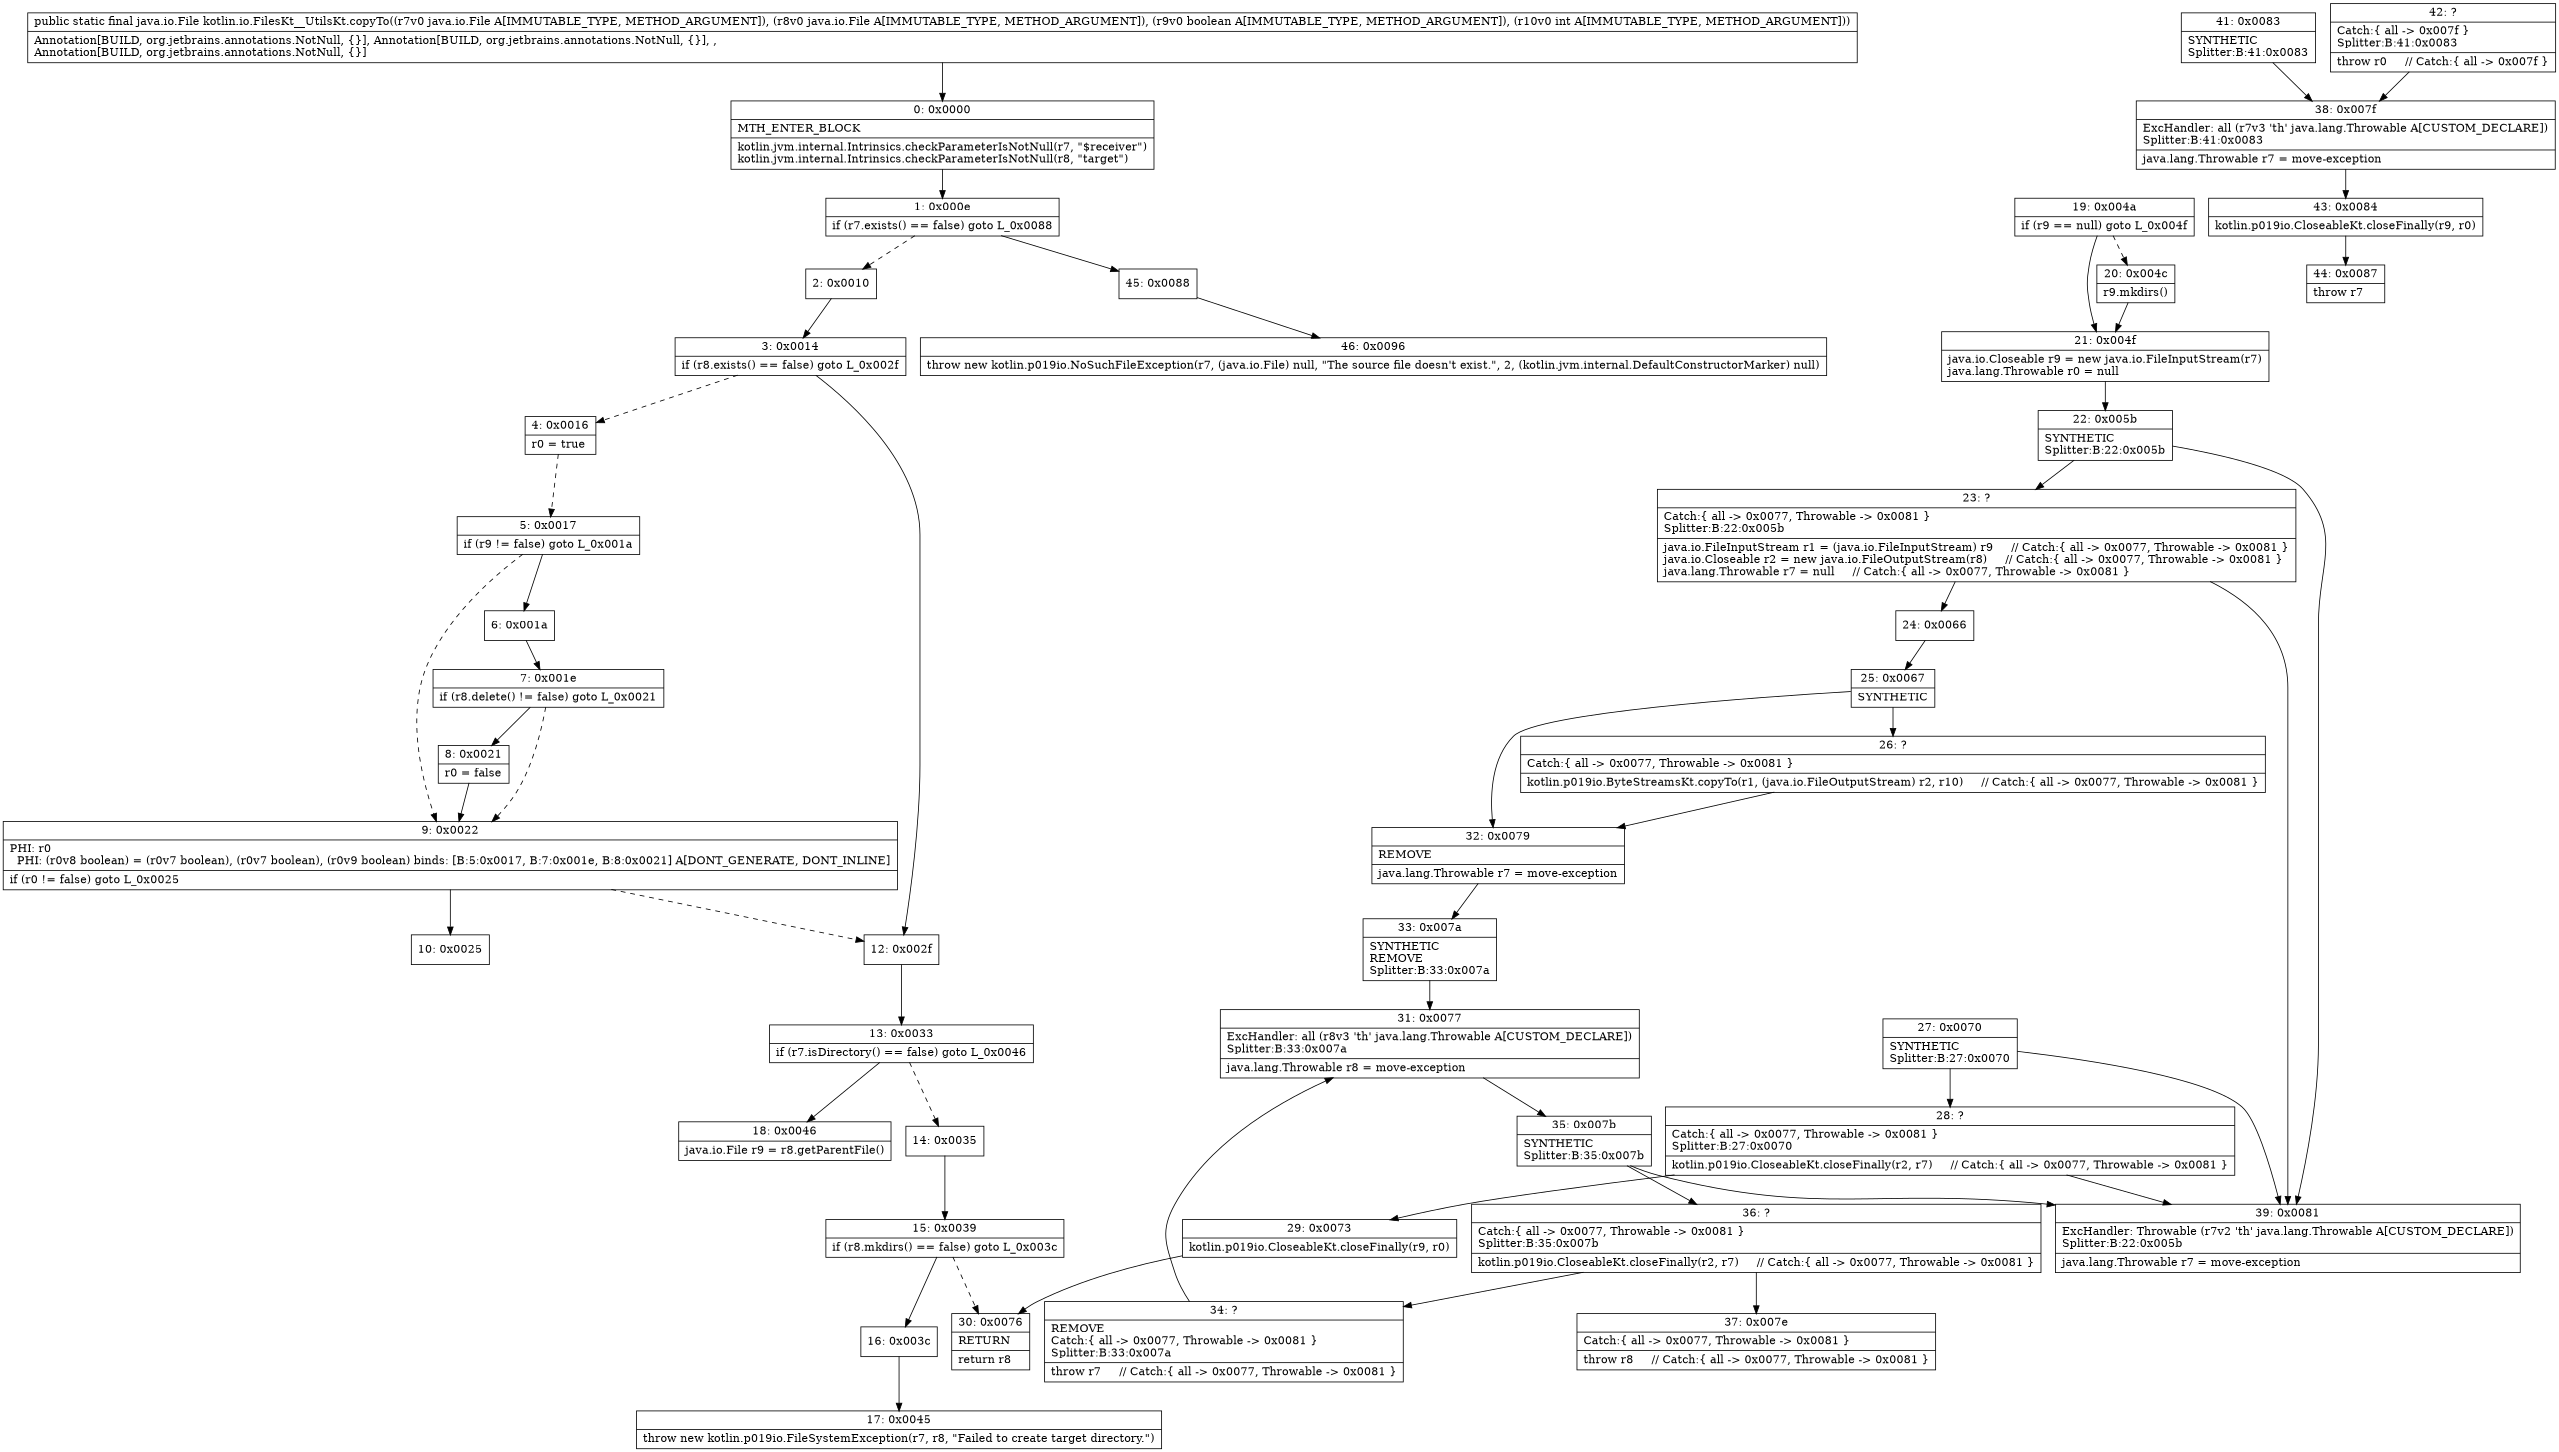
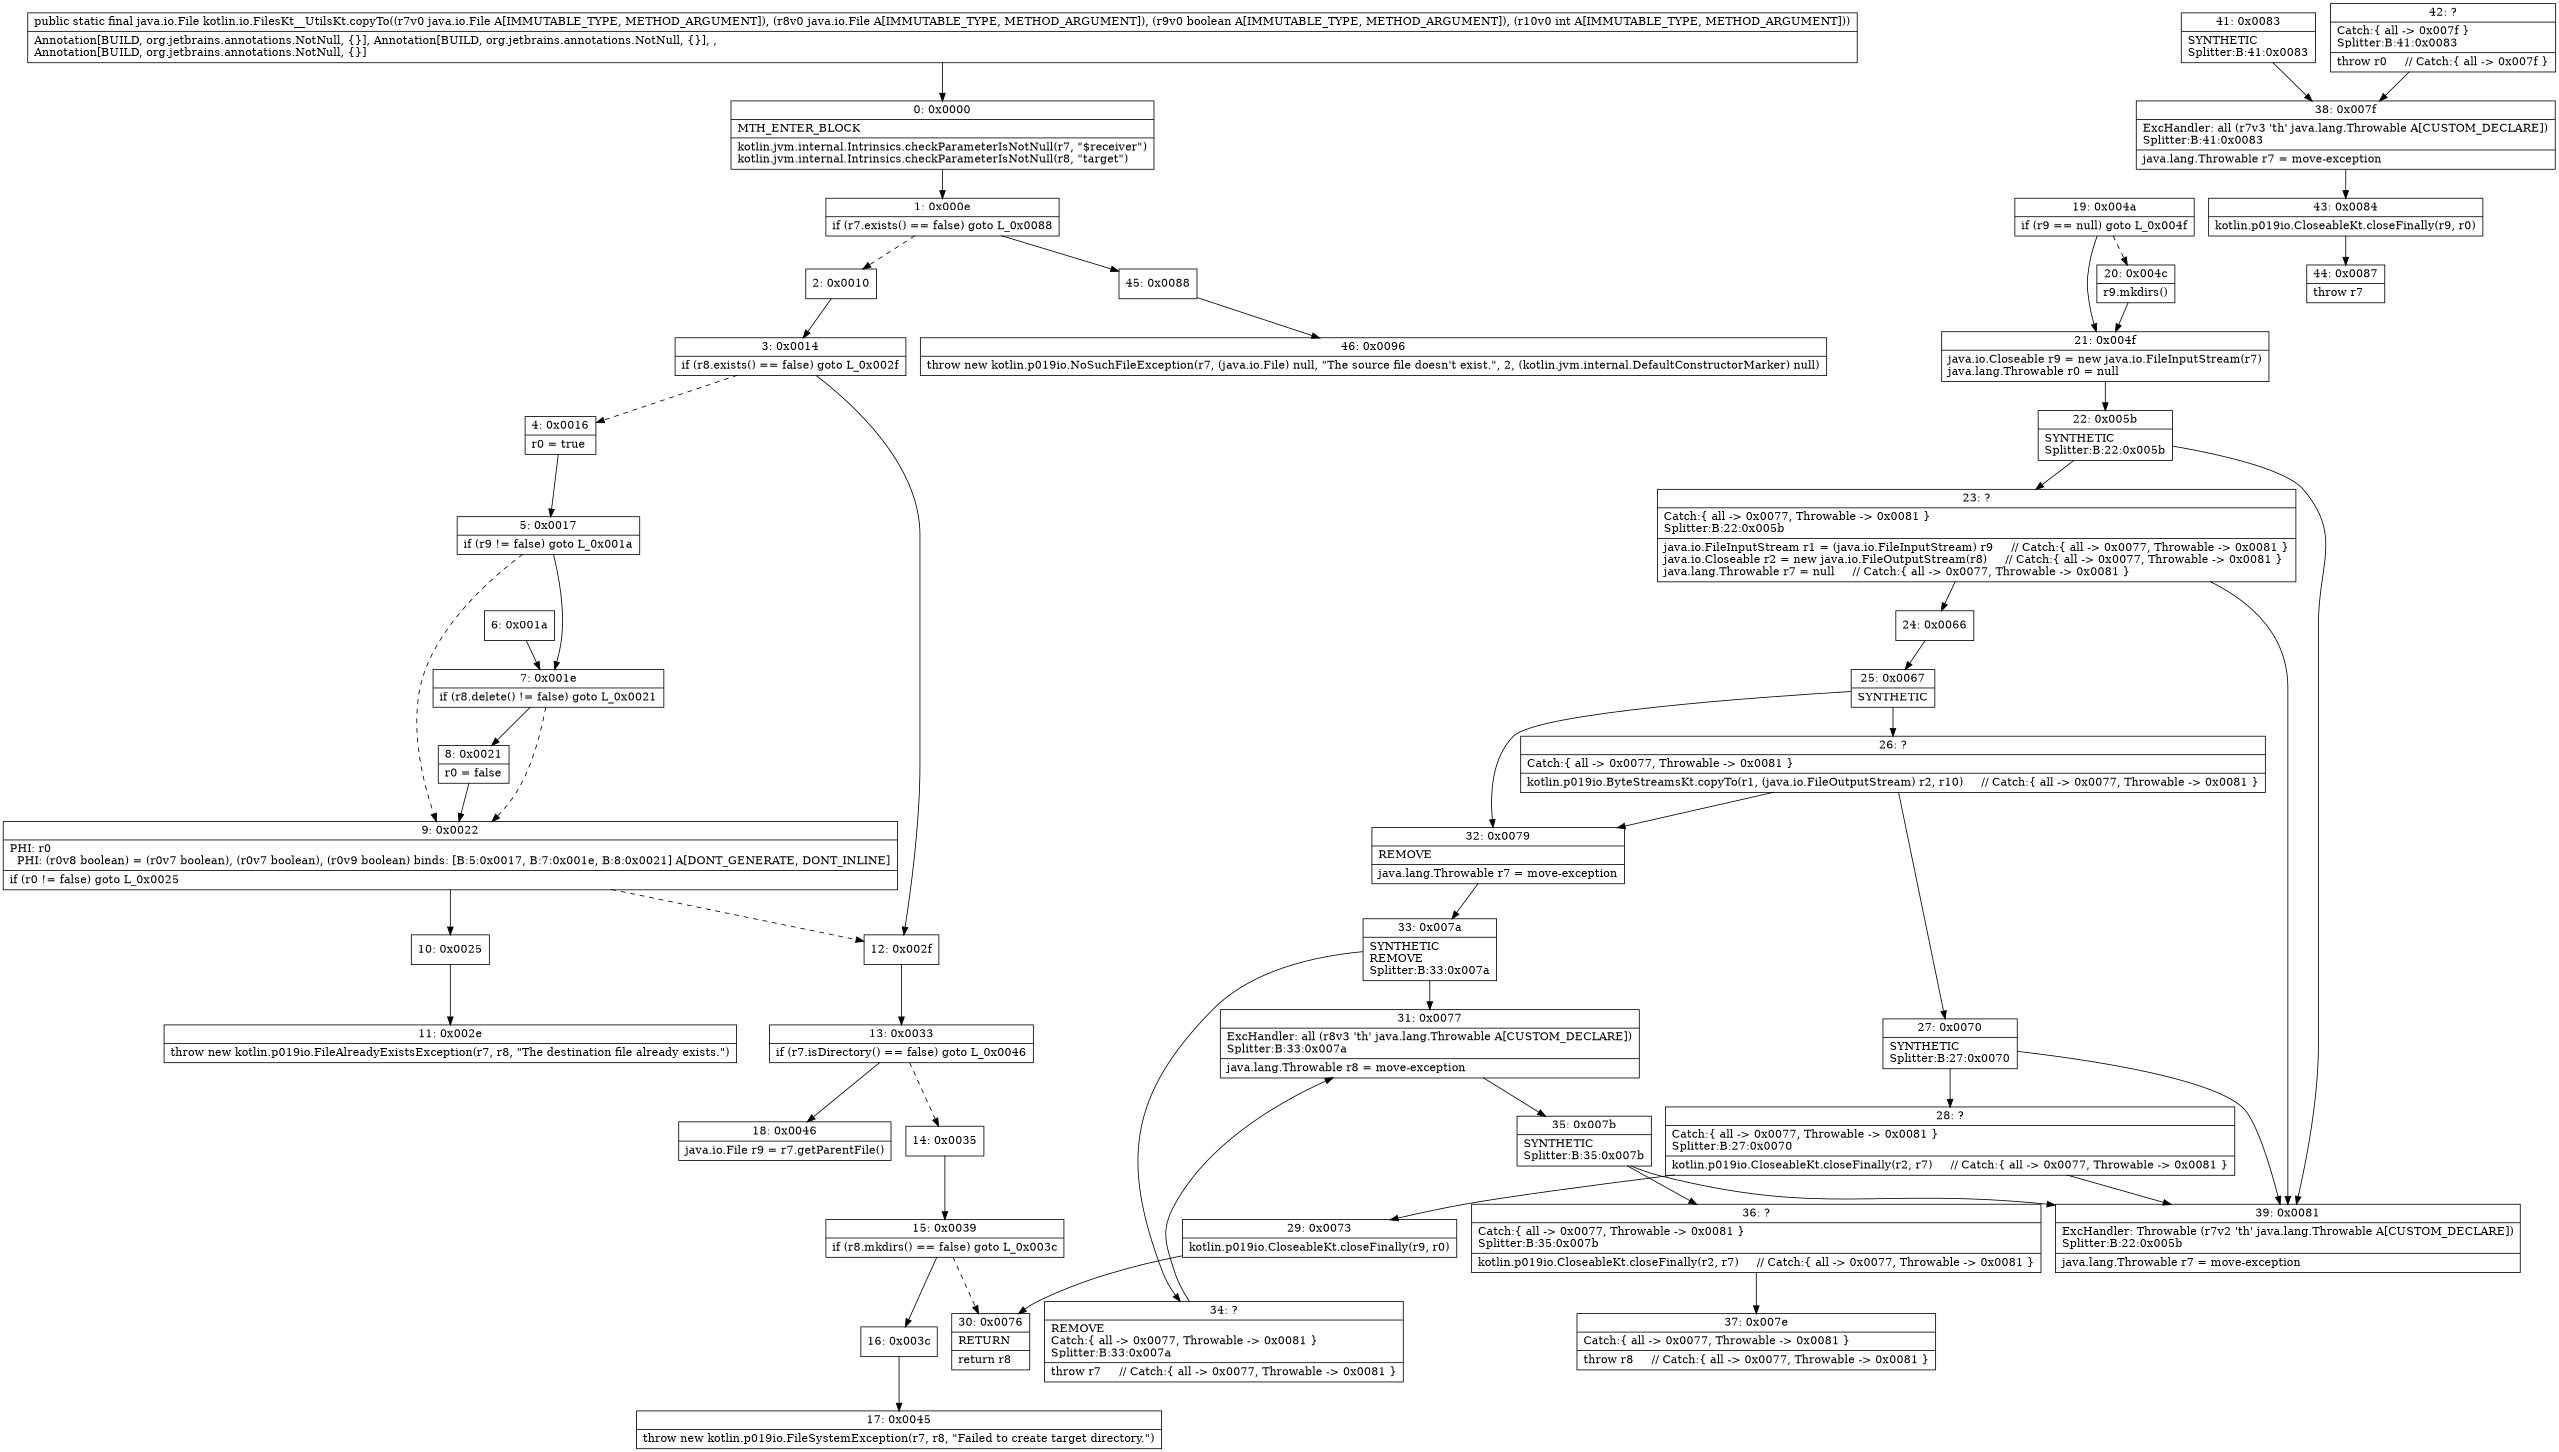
edge "4: 0x0016" -> "5: 0x0017": style dashed -> solid
edge "5: 0x0017" -> "6: 0x001a": now "5: 0x0017" -> "7: 0x001e"
edge "26: ?" -> "27: 0x0070": added
node "11: 0x002e": added
node "18: 0x0046": text "java.io.File r9 = r8.getParentFile()" -> "java.io.File r9 = r7.getParentFile()"
edge "36: ?" -> "34: ?": now "33: 0x007a" -> "34: ?"
